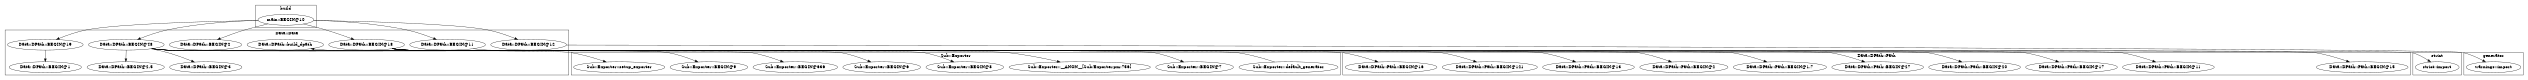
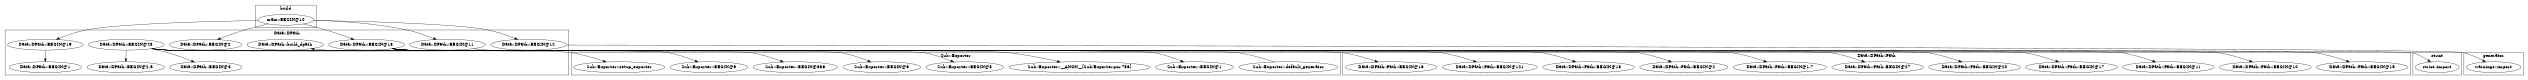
edge "main::BEGIN@10" -> "Data::DPath::BEGIN@48": removed
cluster "Data::Data": label "Data::Data" -> "Data::DPath"
node "Sub::Exporter::BEGIN@7": label "Sub::Exporter::BEGIN@7" -> "Sub::Exporter::BEGIN@1"
node "Data::DPath::Path::BEGIN@10": added
